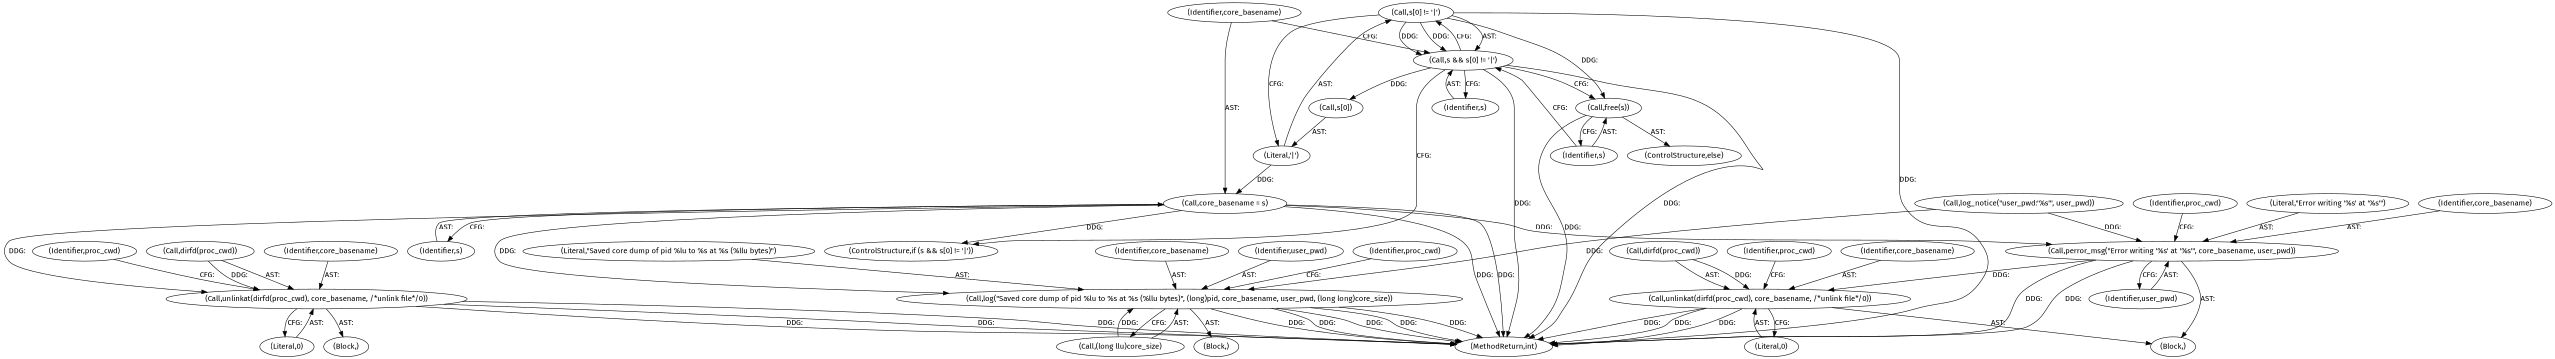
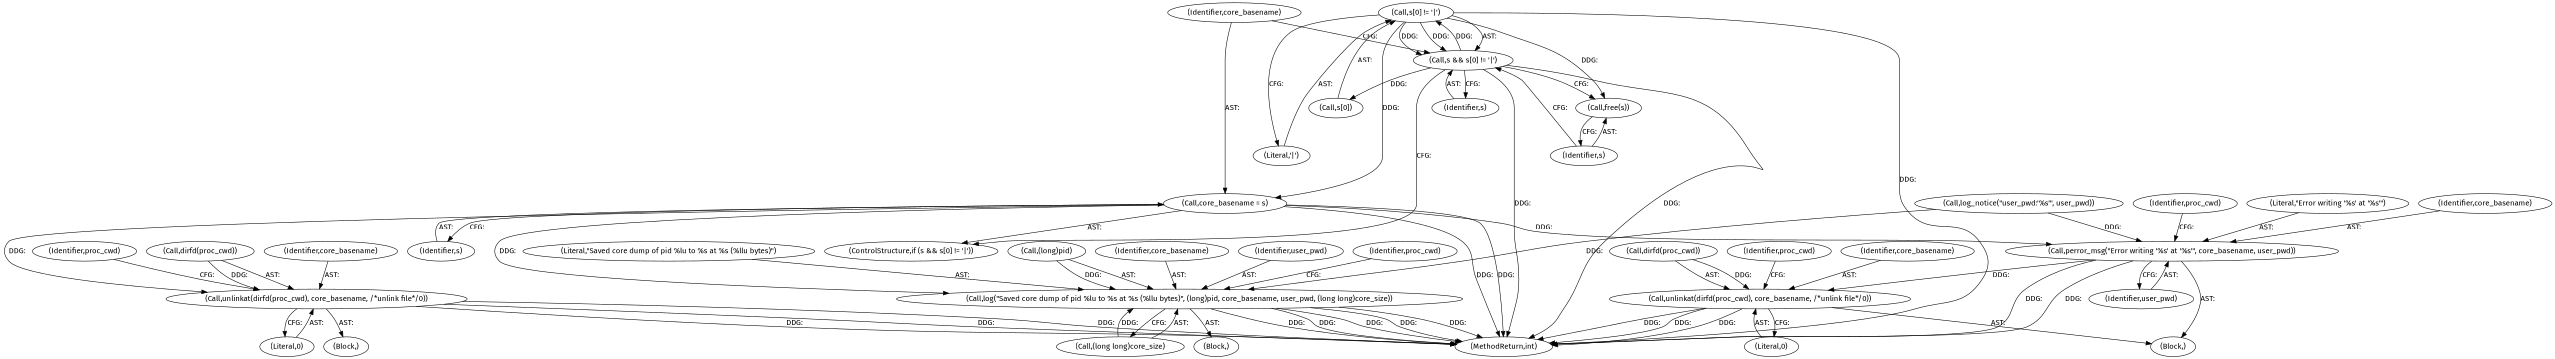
edge "(Call,s && s[0] != '|')" -> "(Call,s[0] != '|')": label "CFG: " -> "DDG: "
edge "(Call,s[0])" -> "(Literal,'|')": now "(Call,s[0])" -> "(Call,s[0] != '|')"
node "(ControlStructure,else)": removed
edge "(Literal,'|')" -> "(Call,core_basename = s)": now "(Call,s[0] != '|')" -> "(Call,core_basename = s)"
edge "(Call,free(s))" -> "(MethodReturn,int)": removed, label "DDG:"
edge "(Call,core_basename = s)" -> "(ControlStructure,if (s && s[0] != '|'))": label "DDG: " -> "AST: "
node "(Call,(long)pid)": added
node "(Call,(long llu)core_size)": label "(Call,(long llu)core_size)" -> "(Call,(long long)core_size)"
